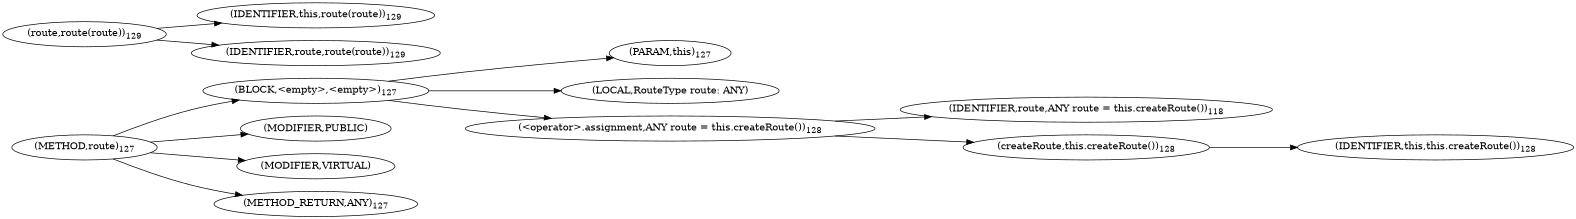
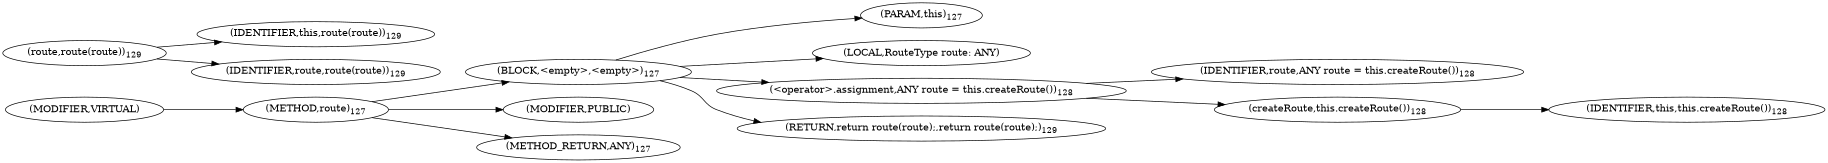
node "(IDENTIFIER,route,ANY route = this.createRoute())": text "118" -> "128"
node "(RETURN,return route(route);,return route(route);)": added
edge "(METHOD,route)" -> "(MODIFIER,VIRTUAL)": reversed
